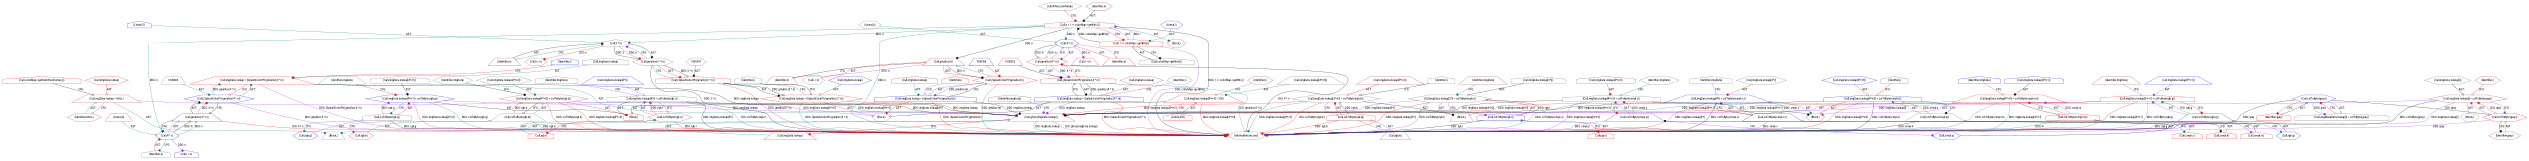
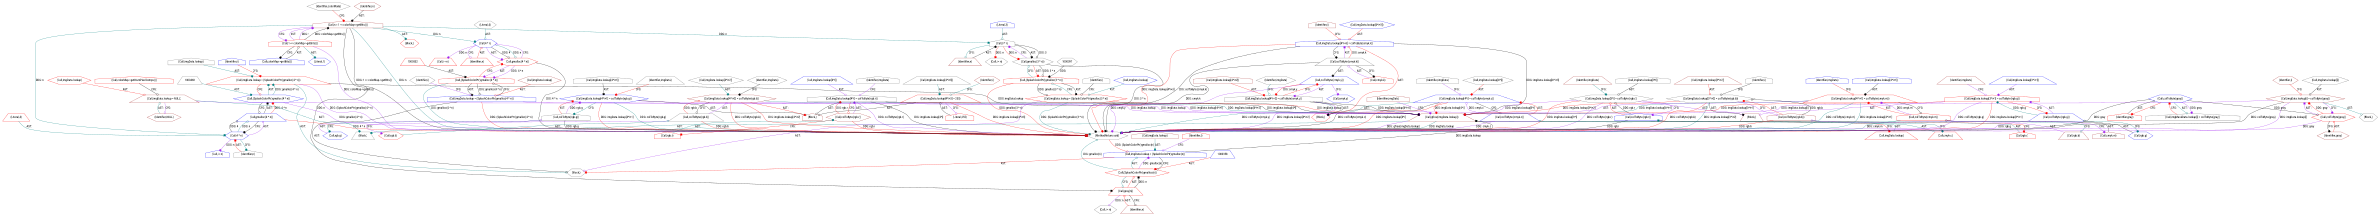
edge "(Call,n = 1 << colorMap->getBits())" -> "(Call,1 << colorMap->getBits())": color red -> purple
edge "(Literal,1)" -> "(Call,1 << colorMap->getBits())": reversed
node "(Call,gmalloc(n))": label "(Call,gmalloc(n))" -> "(Call,gray(n))"
node "(Call,colorMap->getBits())": color gray40 -> blue
edge "1000397" -> "(Call,(SplashColorPtr)gmalloc(3 * n))": label "AST: " -> "DDG: "
edge "(Call,colToByte(cmyk.m))" -> "(MethodReturn,void)": label "DDG: 4" -> "DDG: cmyk.m"
edge "(Call,imgData.lookup = (SplashColorPtr)gmalloc(n))" -> "(MethodReturn,void)": reversed
edge "(Call,cmyk.y)" -> "(Call,colToByte(cmyk.y))": now "(Call,colToByte(cmyk.k))" -> "(Call,colToByte(cmyk.y))"
node "(Call,cmyk.c)": shape house -> trapezium
